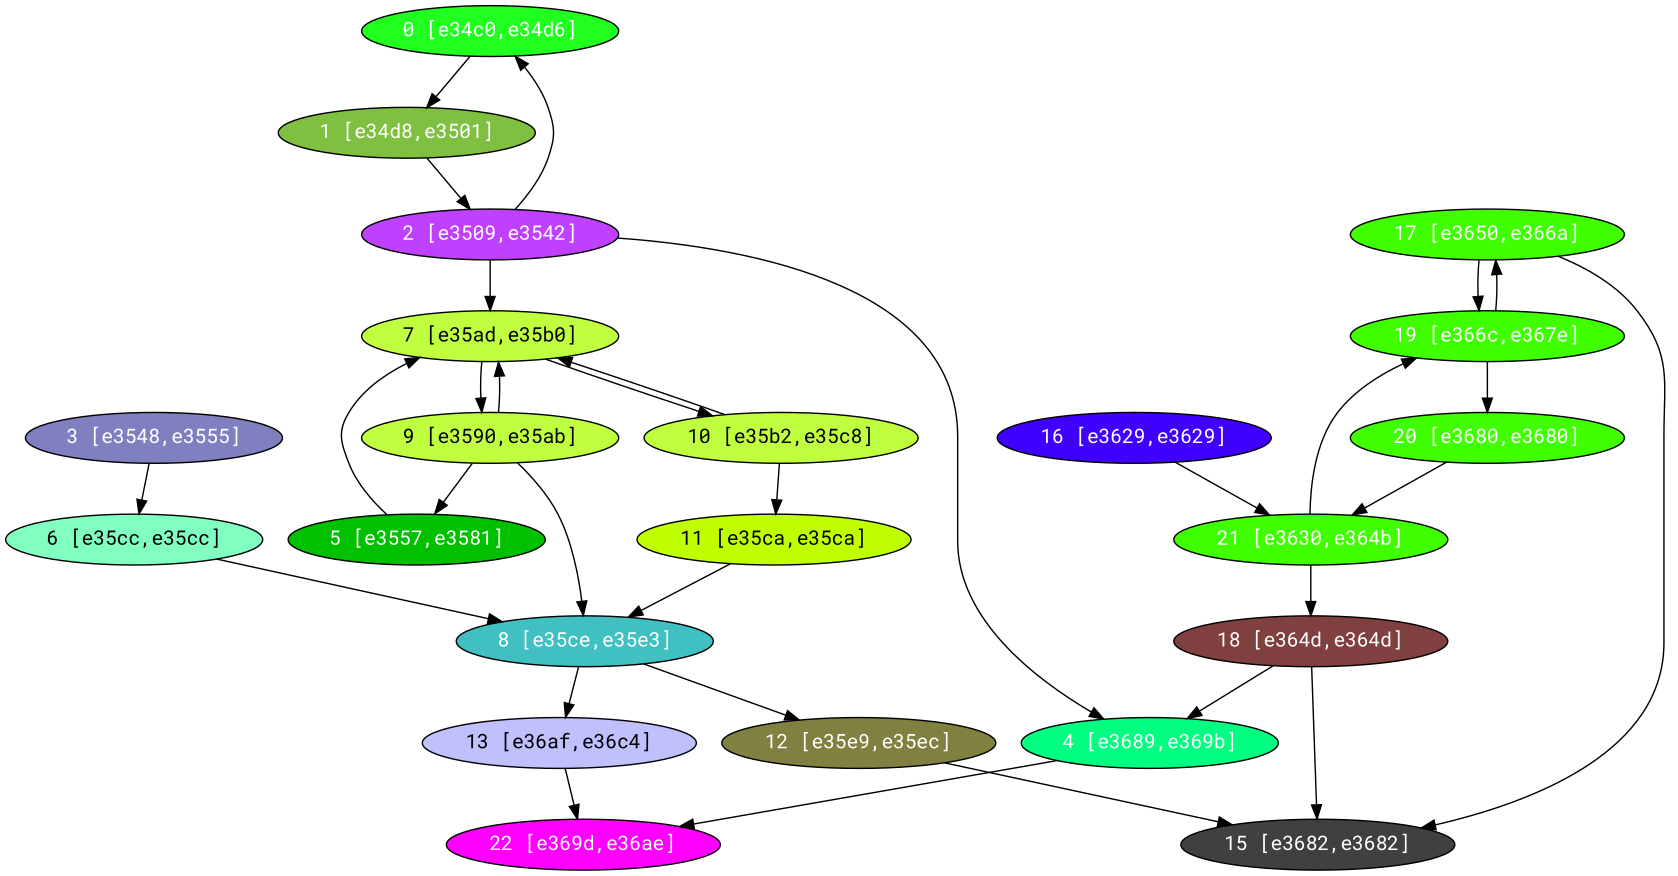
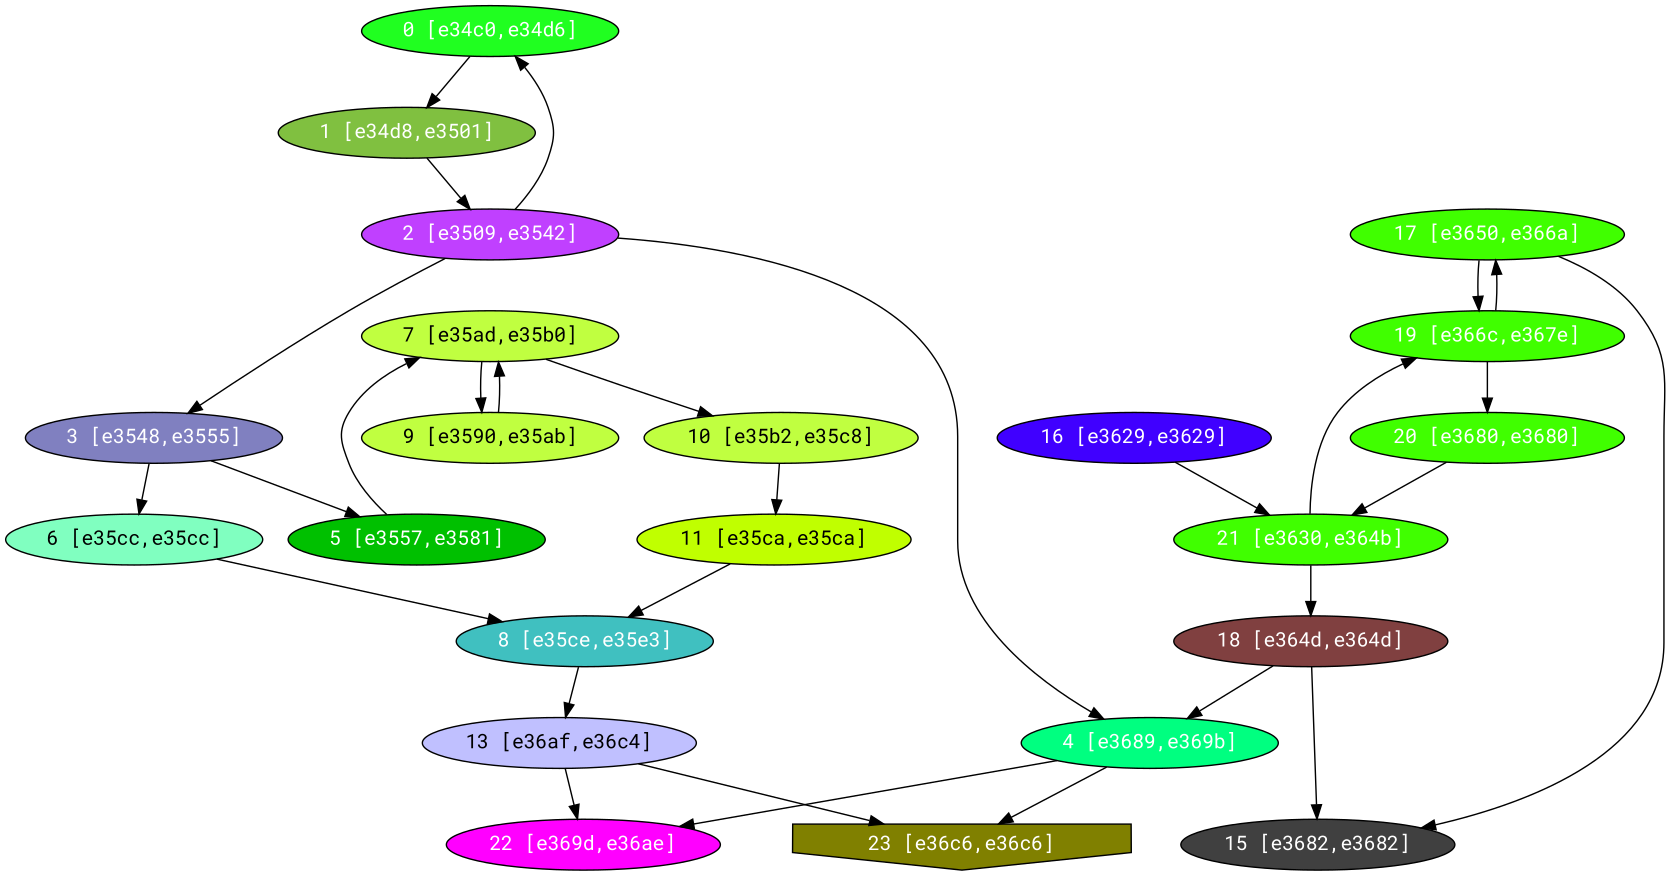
edge "2 [e3509,e3542]" -> "7 [e35ad,e35b0]": now "2 [e3509,e3542]" -> "3 [e3548,e3555]"
edge "10 [e35b2,e35c8]" -> "7 [e35ad,e35b0]": removed
edge "9 [e3590,e35ab]" -> "5 [e3557,e3581]": now "3 [e3548,e3555]" -> "5 [e3557,e3581]"
edge "9 [e3590,e35ab]" -> "8 [e35ce,e35e3]": removed
node "12 [e35e9,e35ec]": removed
node "23 [e36c6,e36c6]": added
